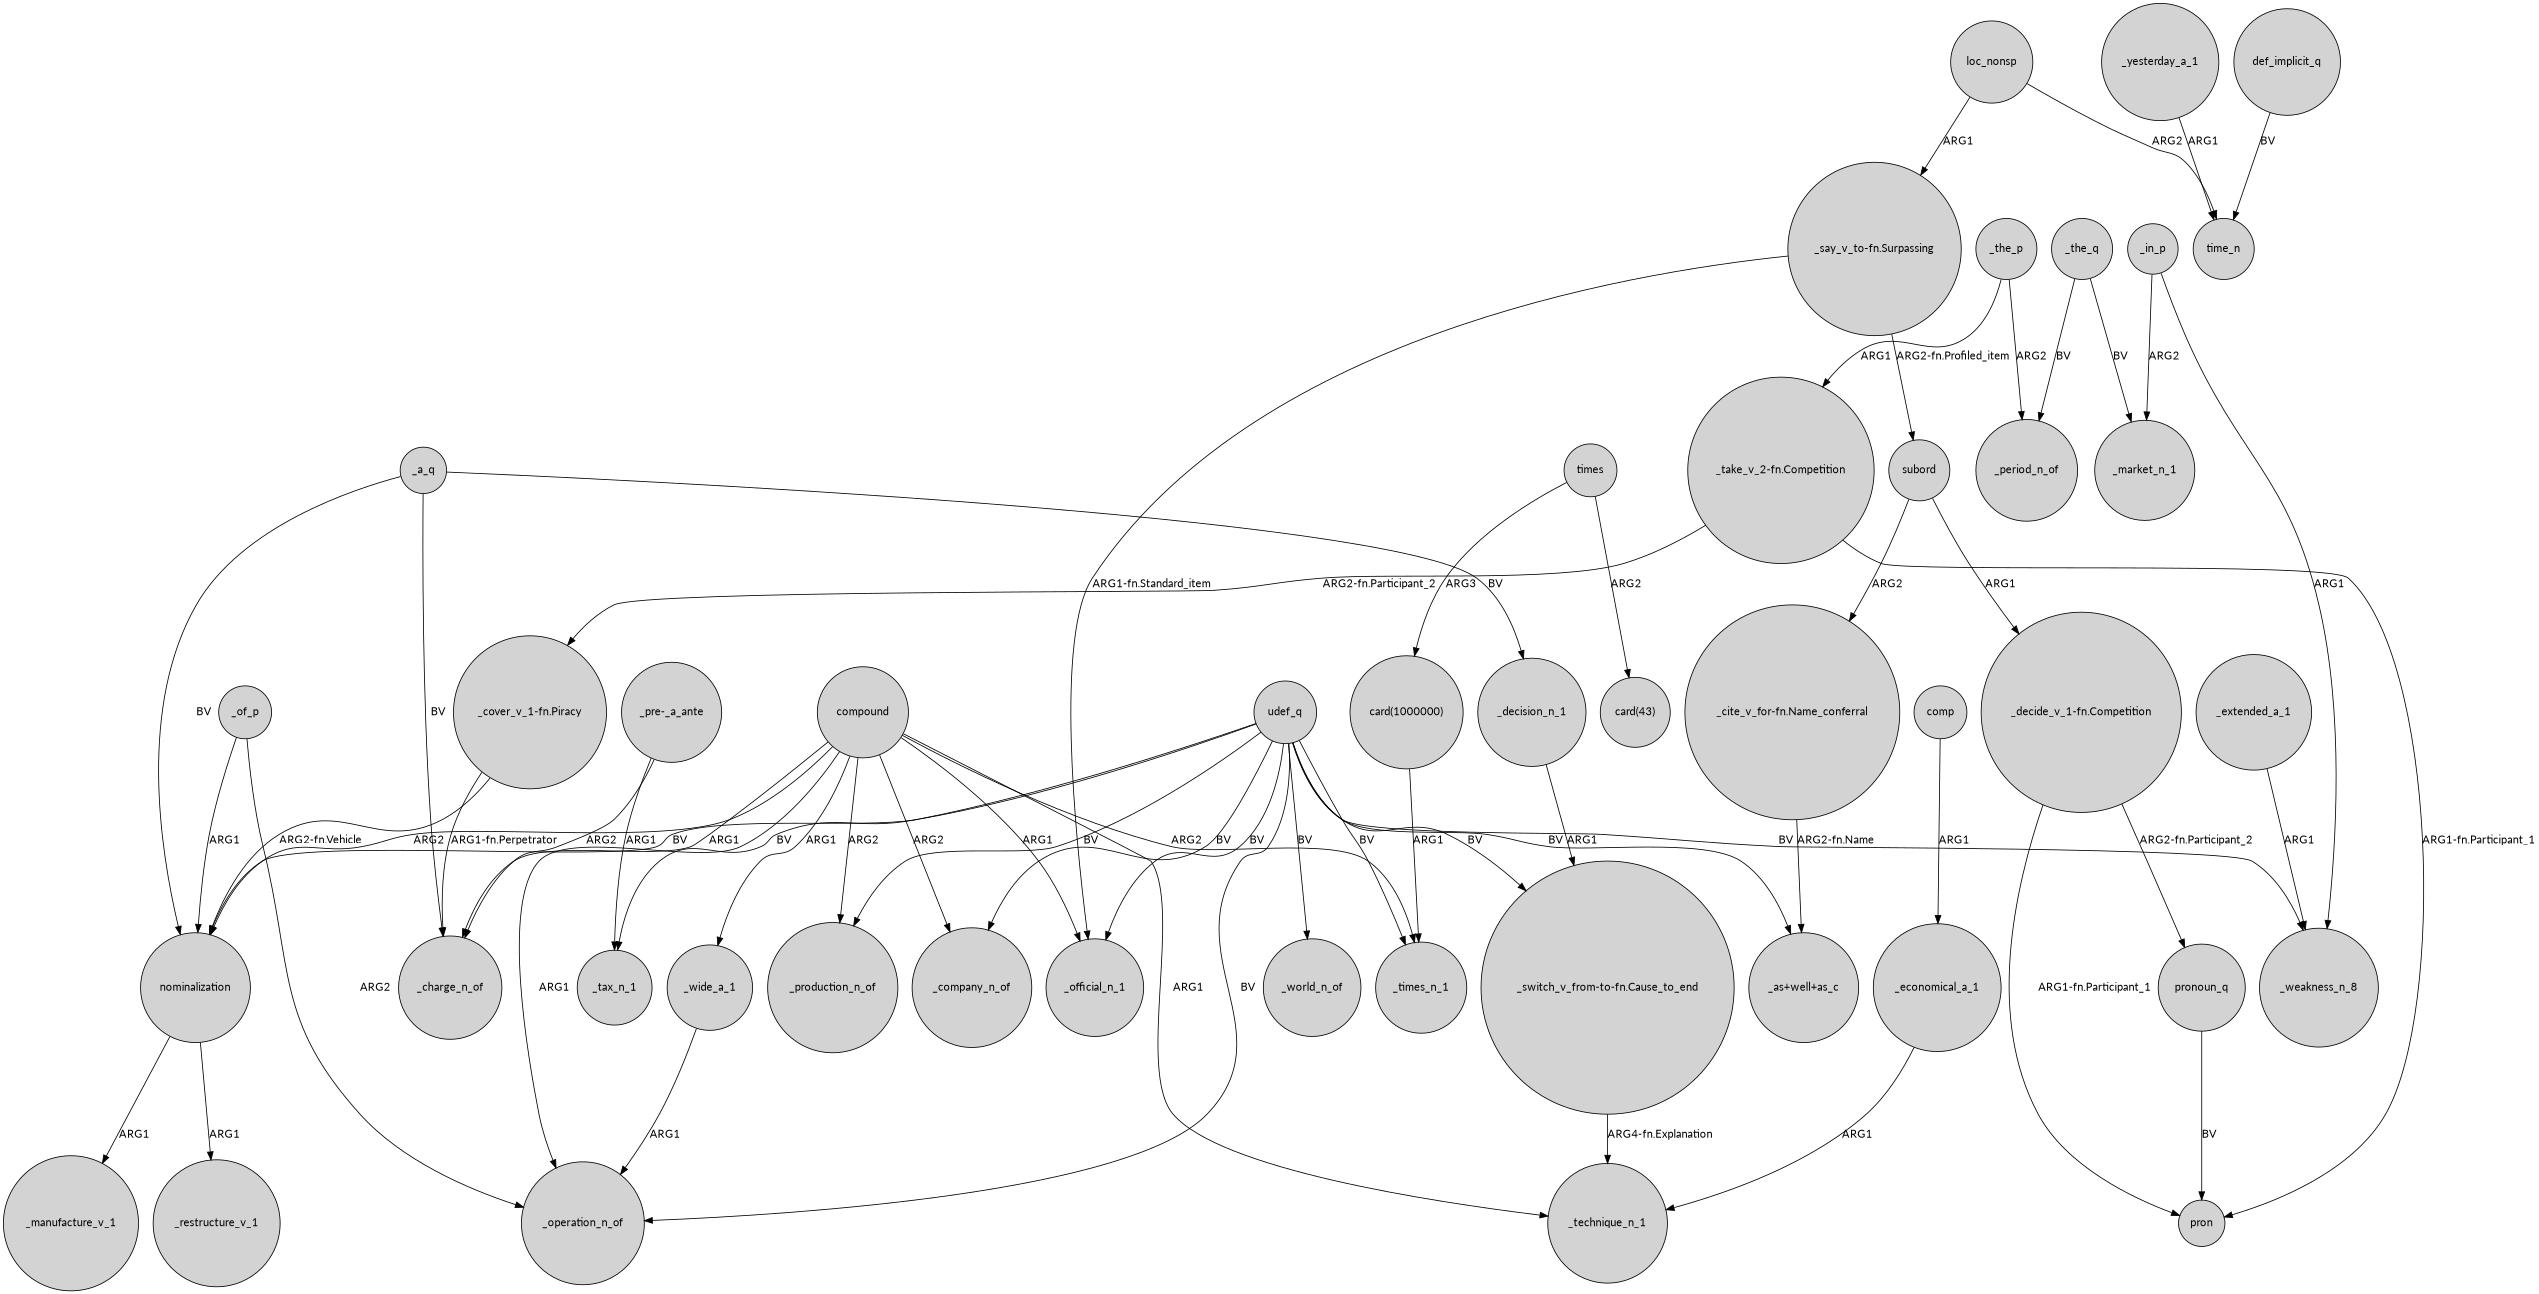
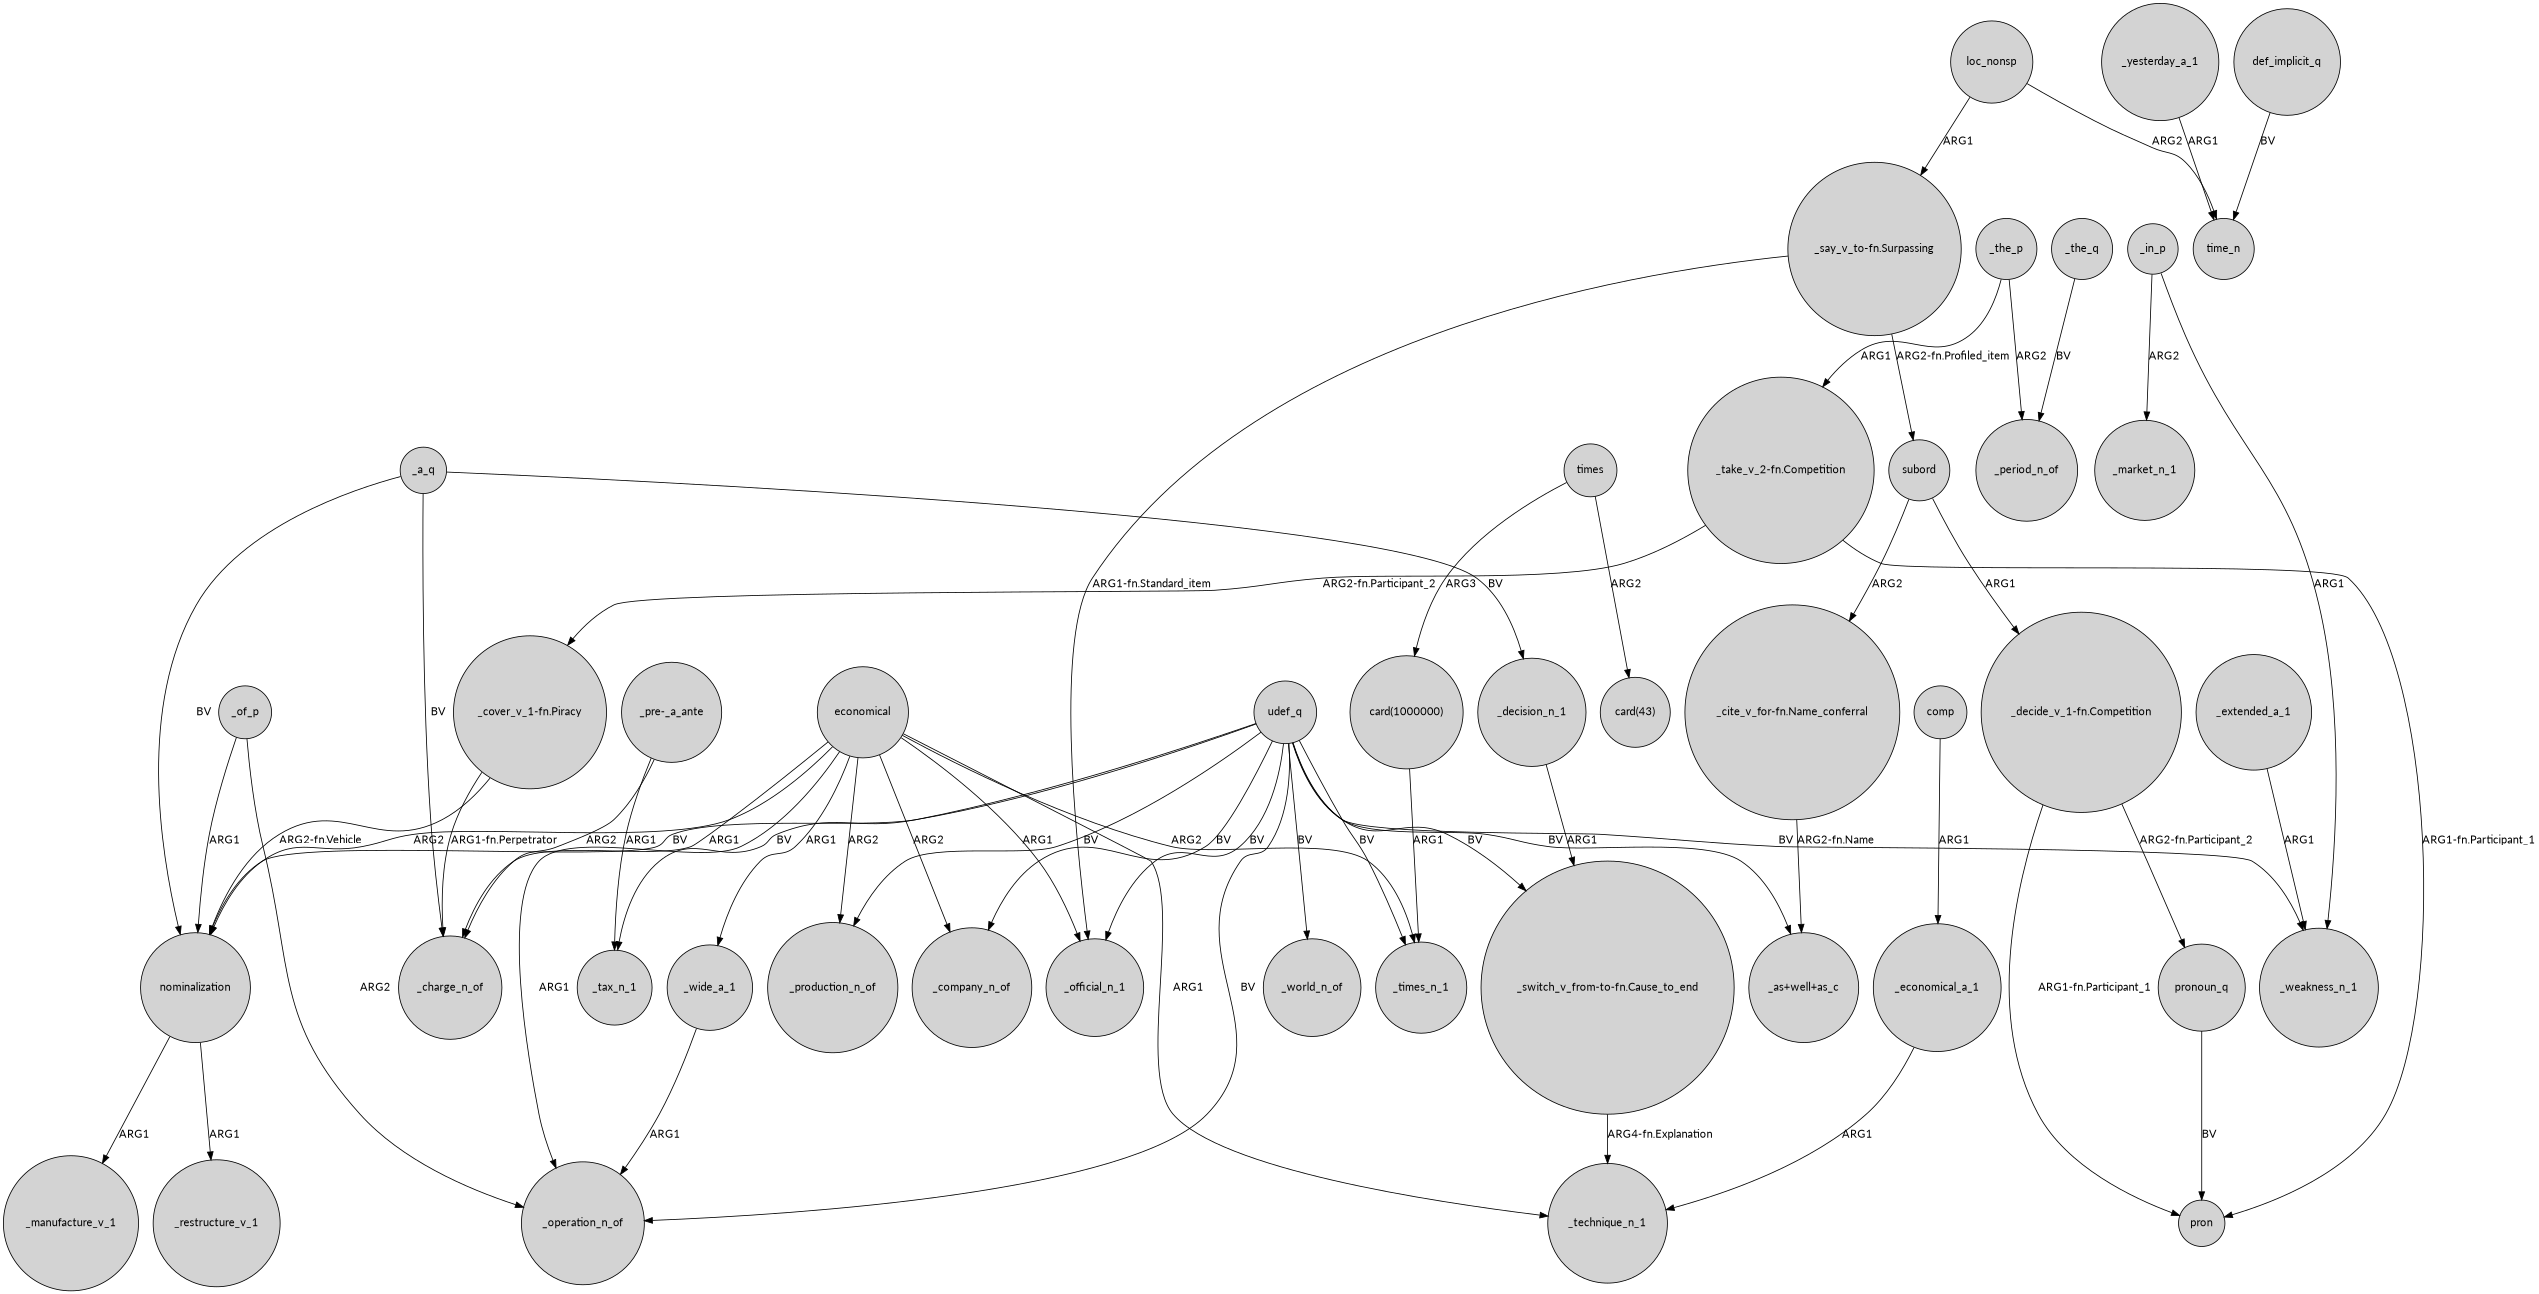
edge "_the_q" -> "_market_n_1": removed, label "BV"
node "compound": label "compound" -> "economical"
node "_weakness_n_8": label "_weakness_n_8" -> "_weakness_n_1"
